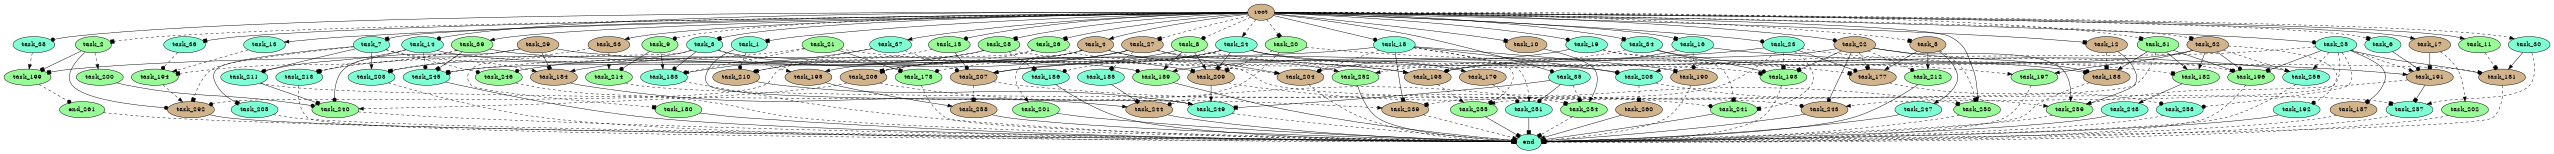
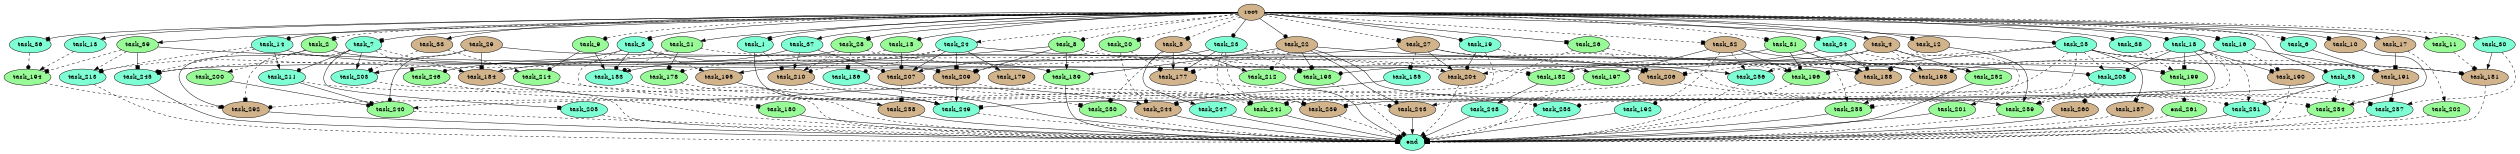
edge "root" -> "task_250": now "root" -> "task_21"
edge "task_32" -> "task_182": removed
edge "task_37" -> "task_207": style dashed -> solid
